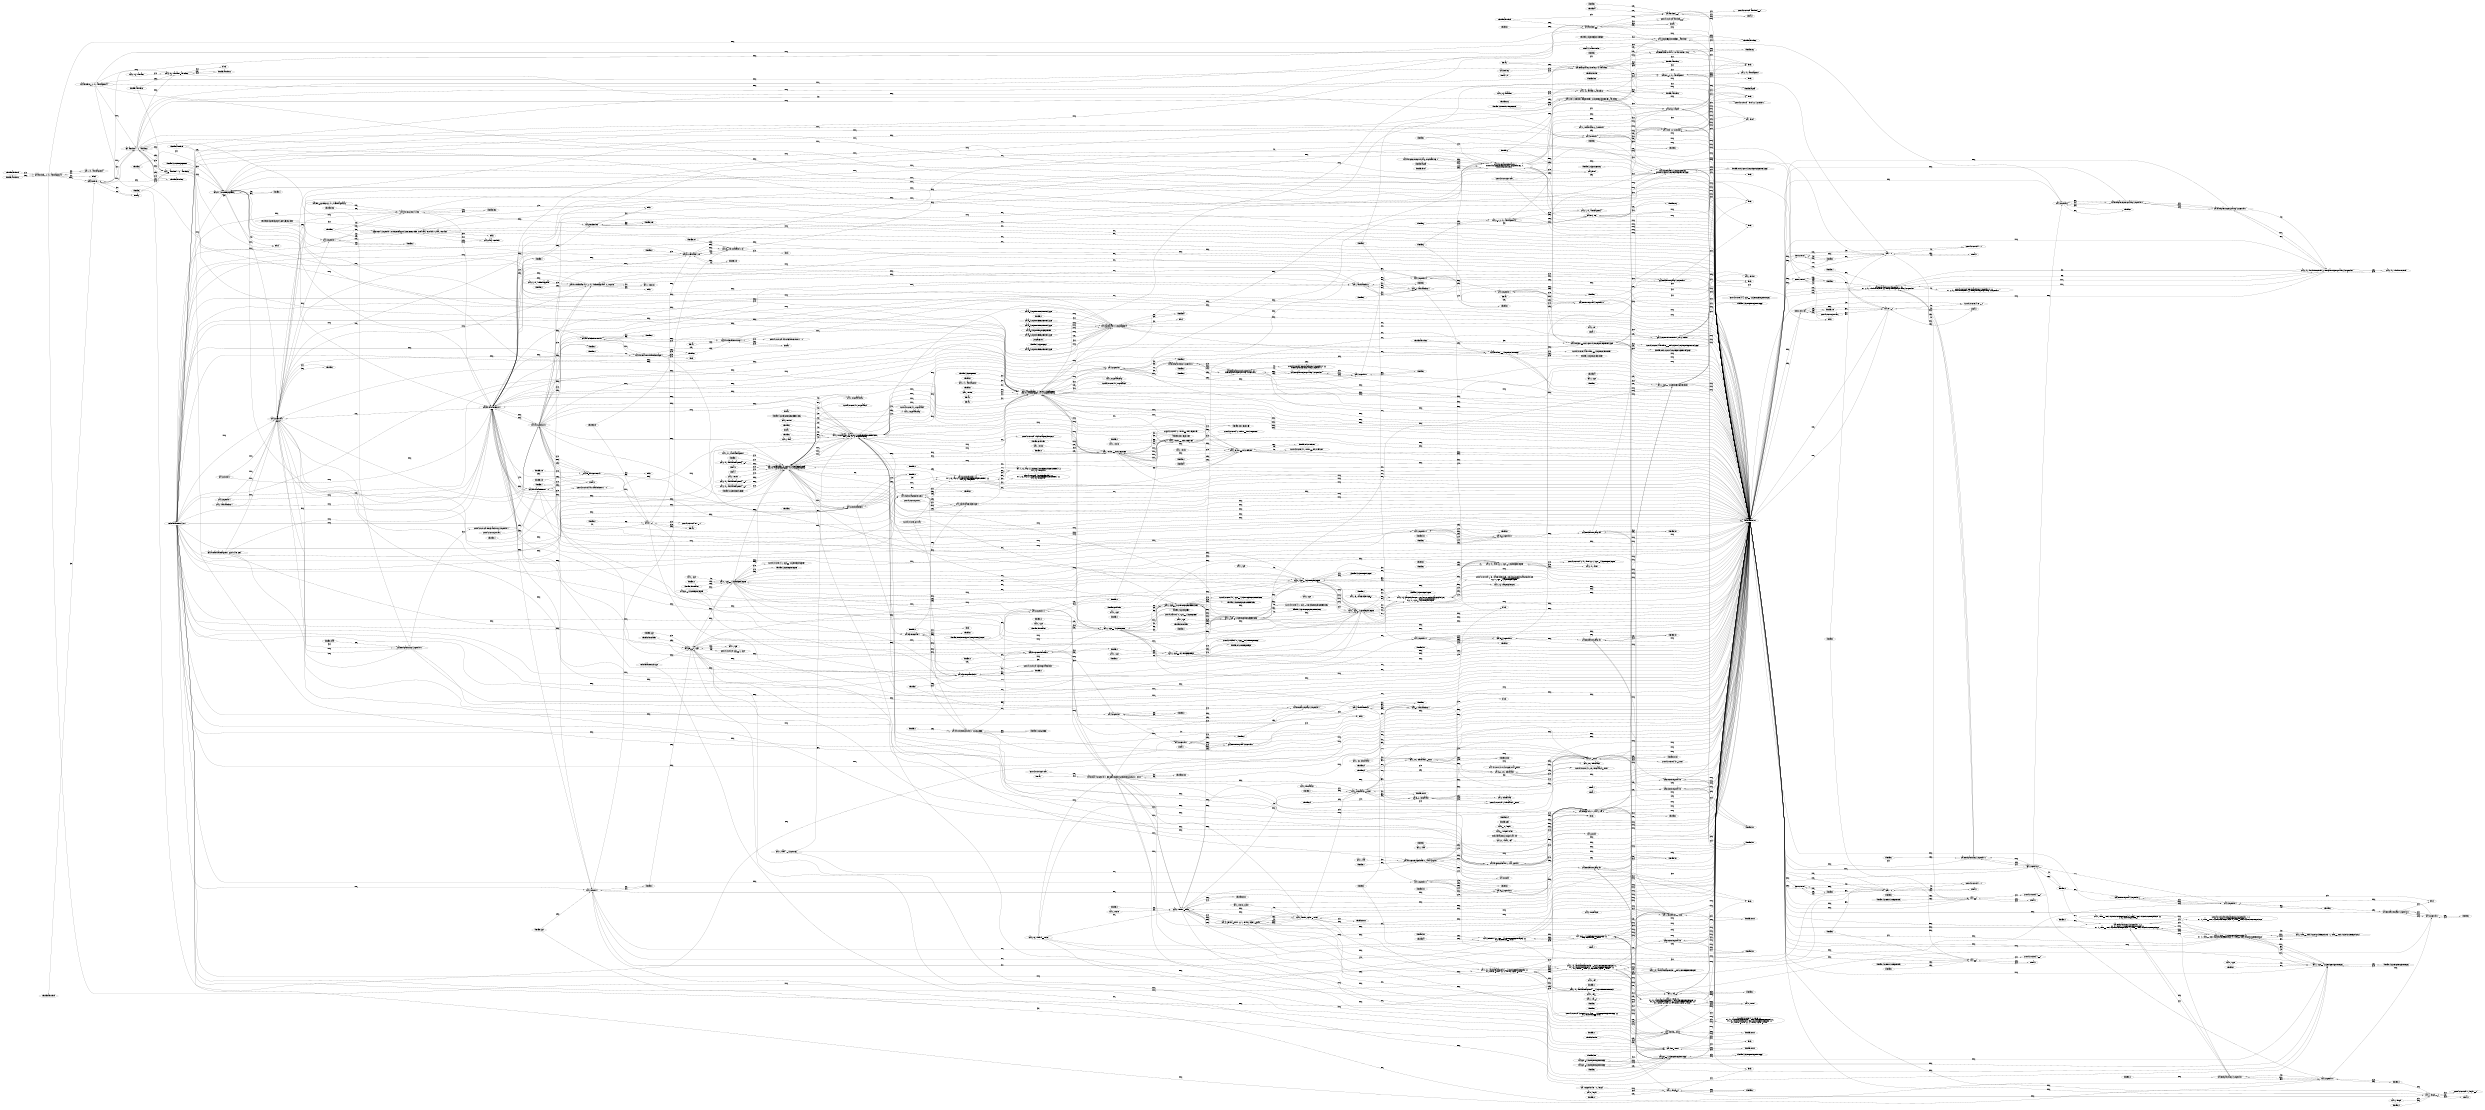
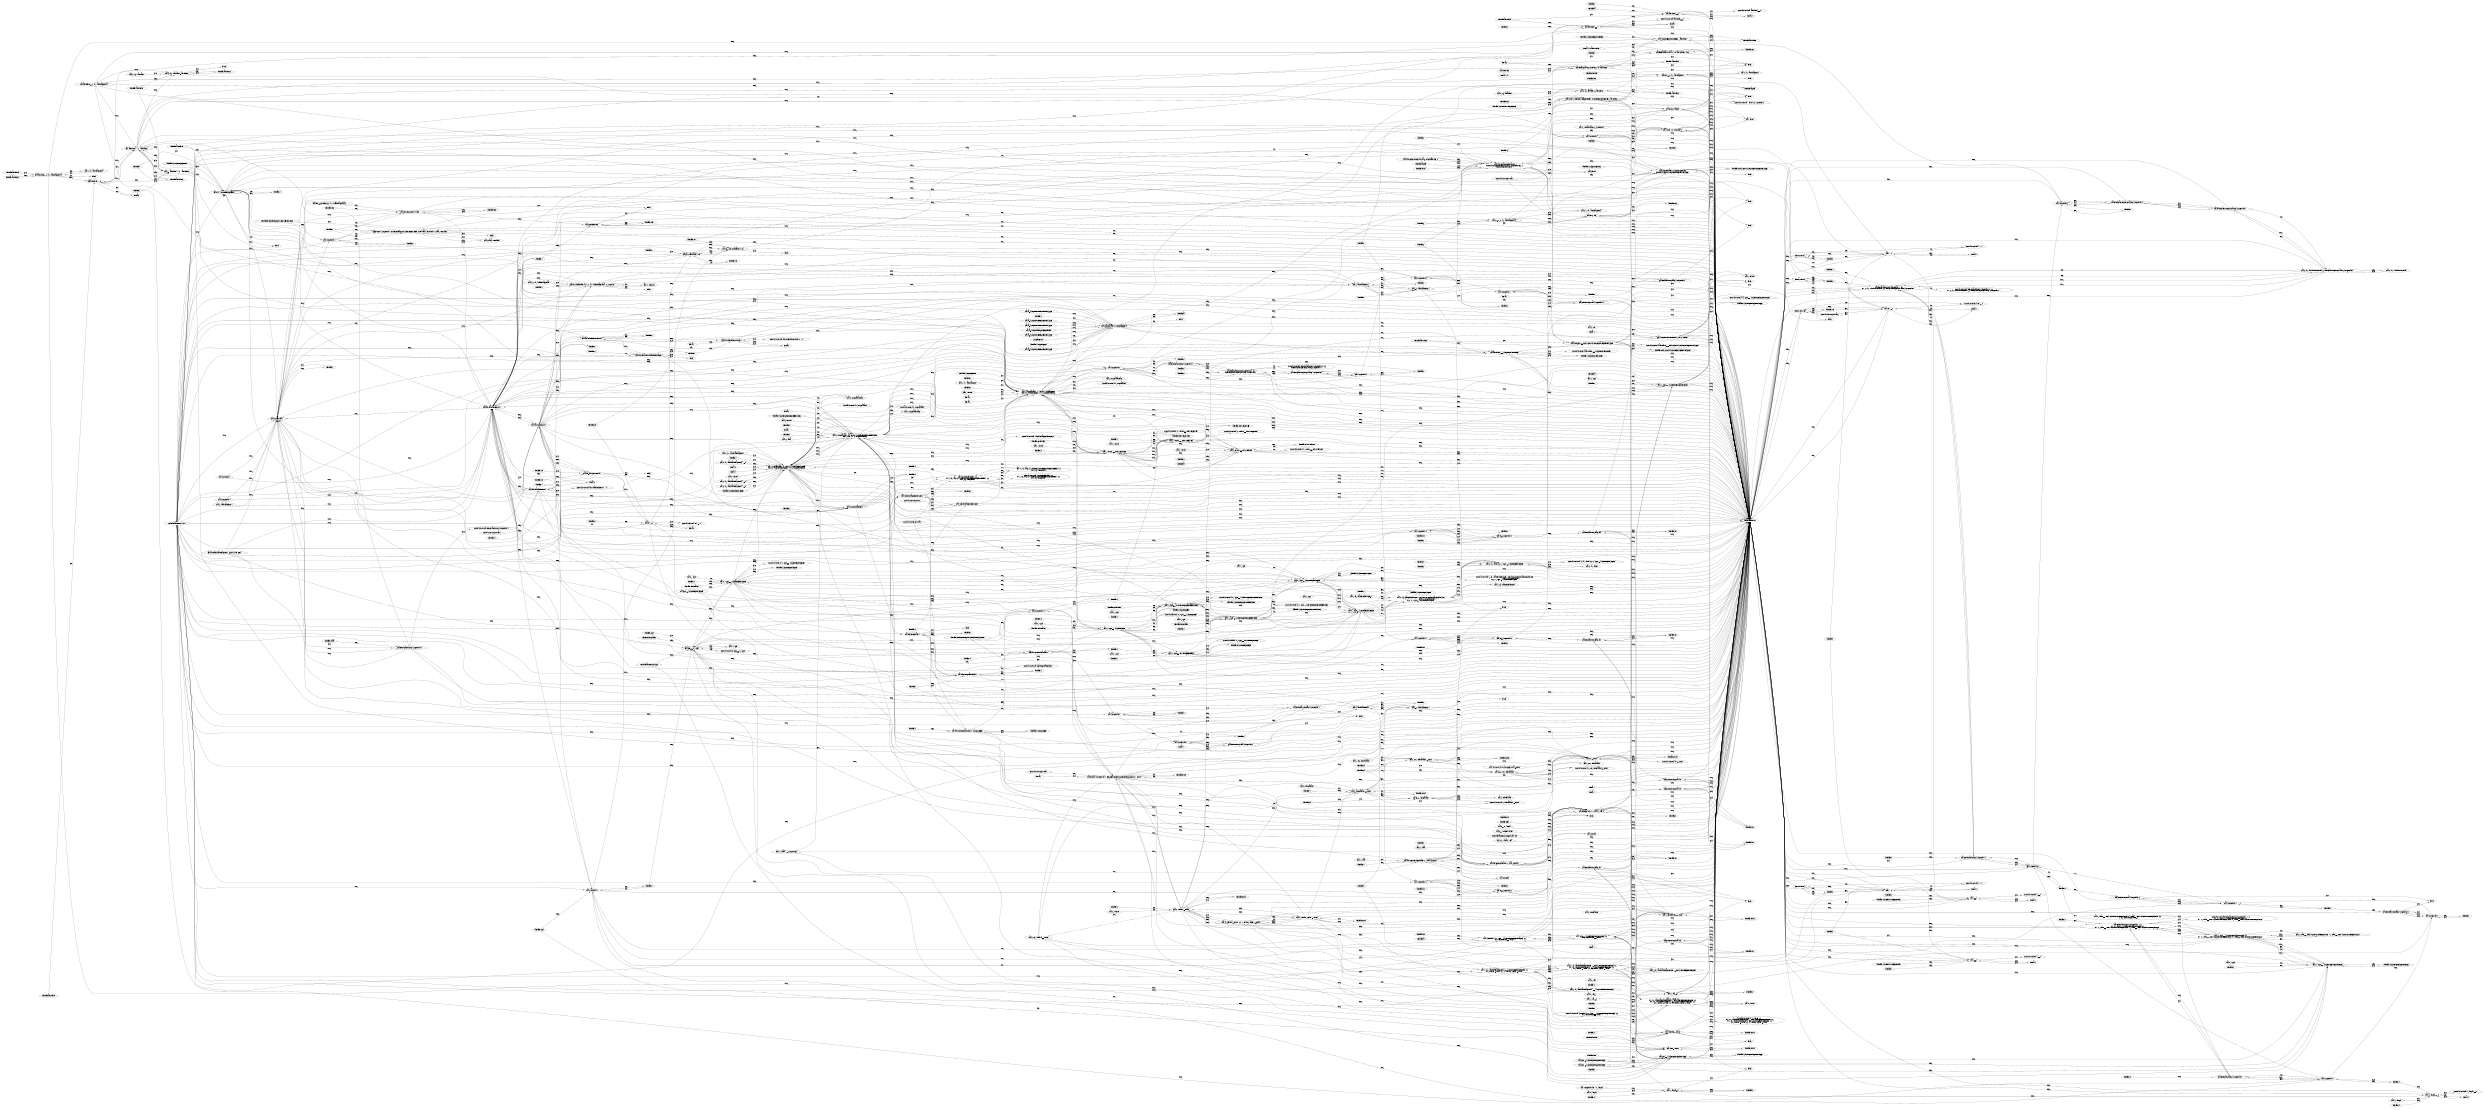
edge "(MethodParameterIn,SSL *s)" -> "(Call,dtls1_copy_record(s, item))": removed, label "DDG:"
edge "(Call,s->ctx->info_callback != NULL)" -> "(Call,cb != NULL)": removed, label "DDG:"
node "(Call,s->session->cipher)": removed
edge "(Call,rr->off != 0)" -> "(Call,*dest_len = NULL)": now "(Call,rr->off != 0)" -> "(Call,rr->off+=n)"
